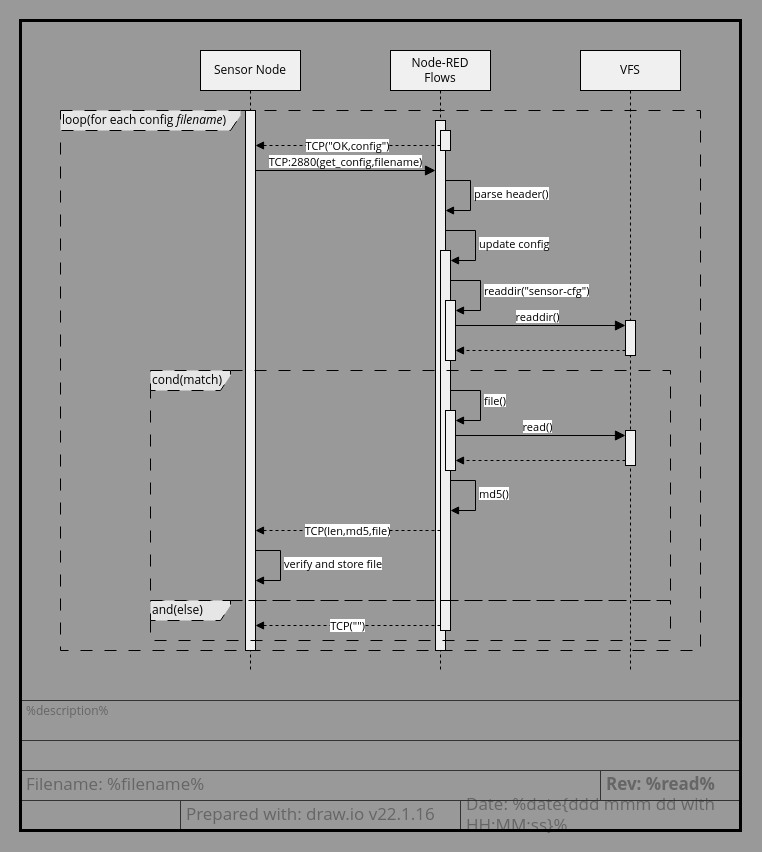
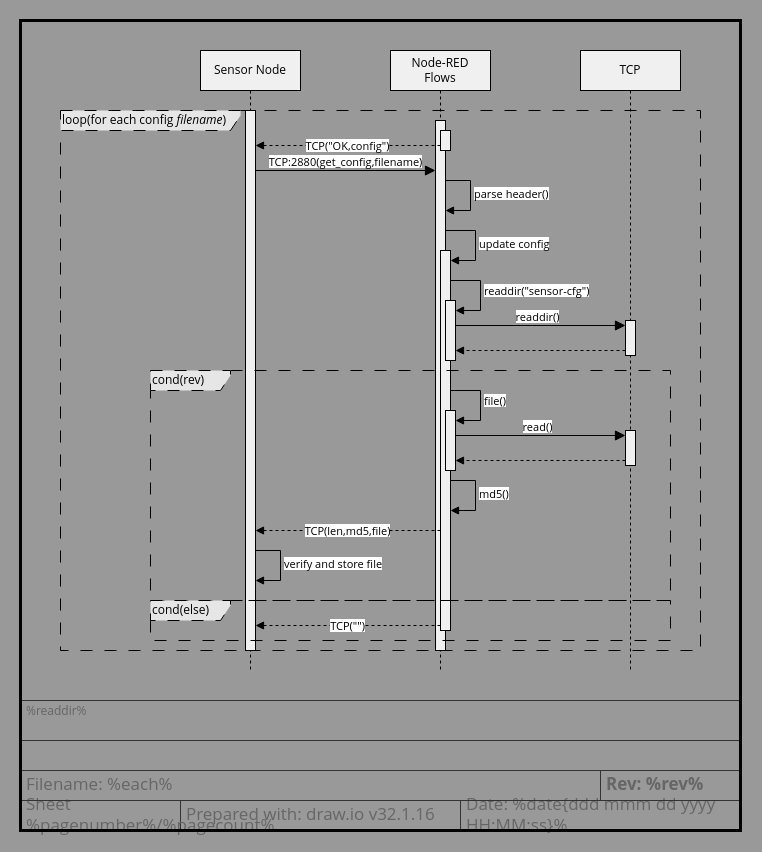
node "VFS": label "VFS" -> "TCP"
node "cond(match)": label "cond(match)" -> "cond(rev)"
node "and(else)": label "and(else)" -> "cond(else)"
node "%description%": label "%description%" -> "%readdir%"
node "Filename: %filename%": label "Filename: %filename%" -> "Filename: %each%"
node "Rev: %read%": label "Rev: %read%" -> "Rev: %rev%"
node "Prepared with: draw.io v22.1.16": label "Prepared with: draw.io v22.1.16" -> "Prepared with: draw.io v32.1.16"
node "Date: %date{ddd mmm dd with HH:MM:ss}%": label "Date: %date{ddd mmm dd with HH:MM:ss}%" -> "Date: %date{ddd mmm dd yyyy HH:MM:ss}%"
node "Sheet %pagenumber%/%pagecount%": added
